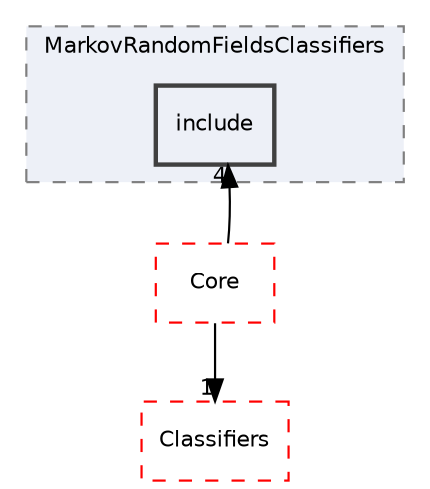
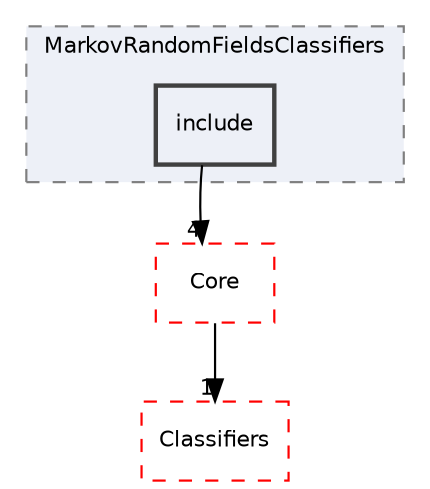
edge "Core" -> "include": reversed
